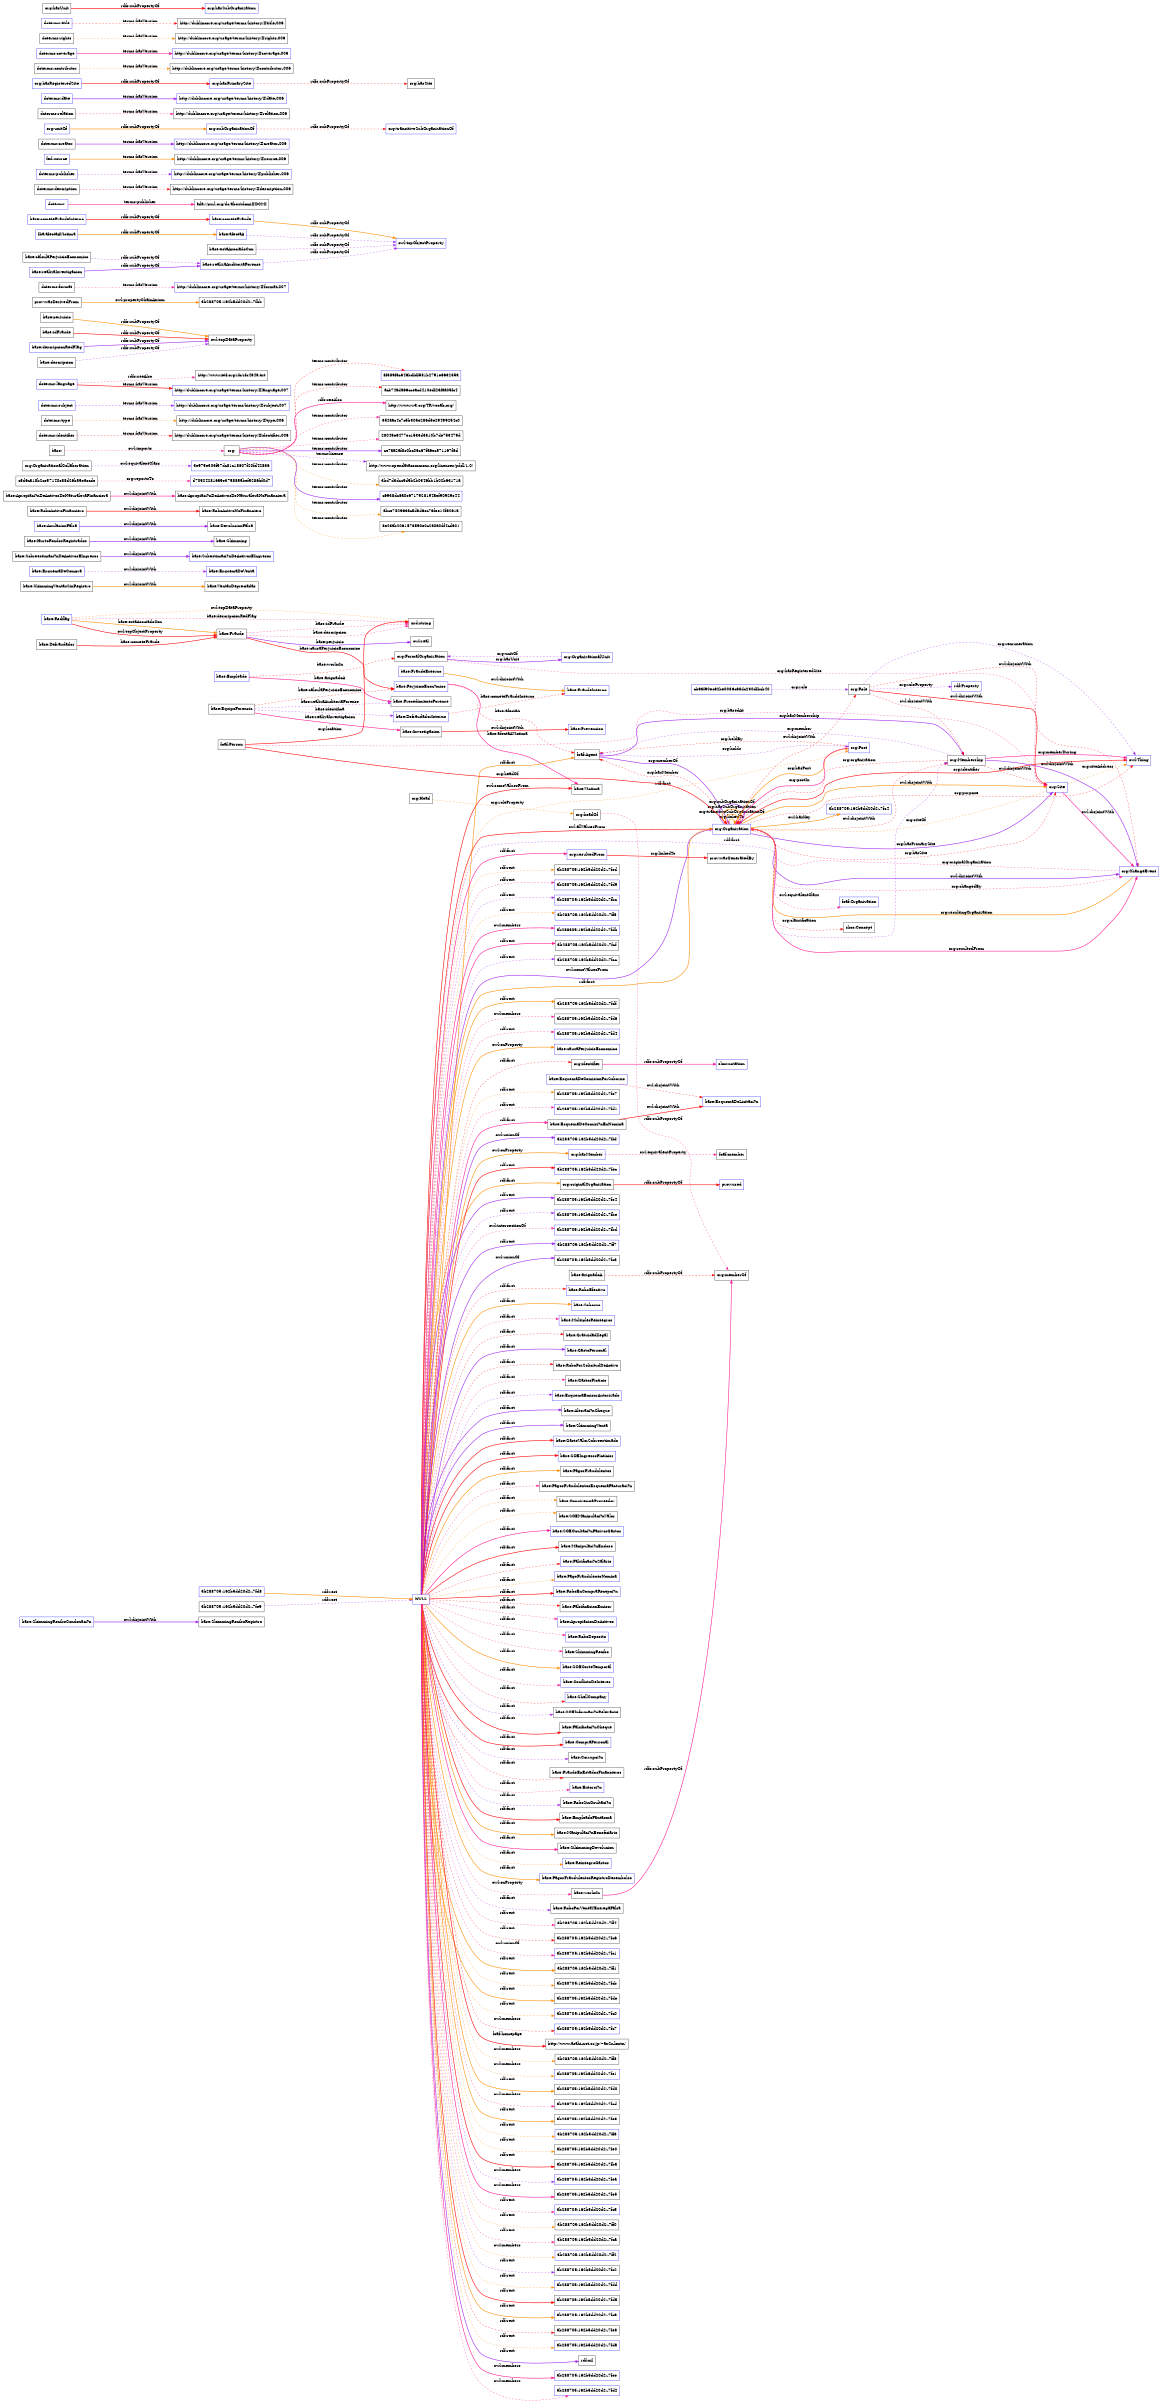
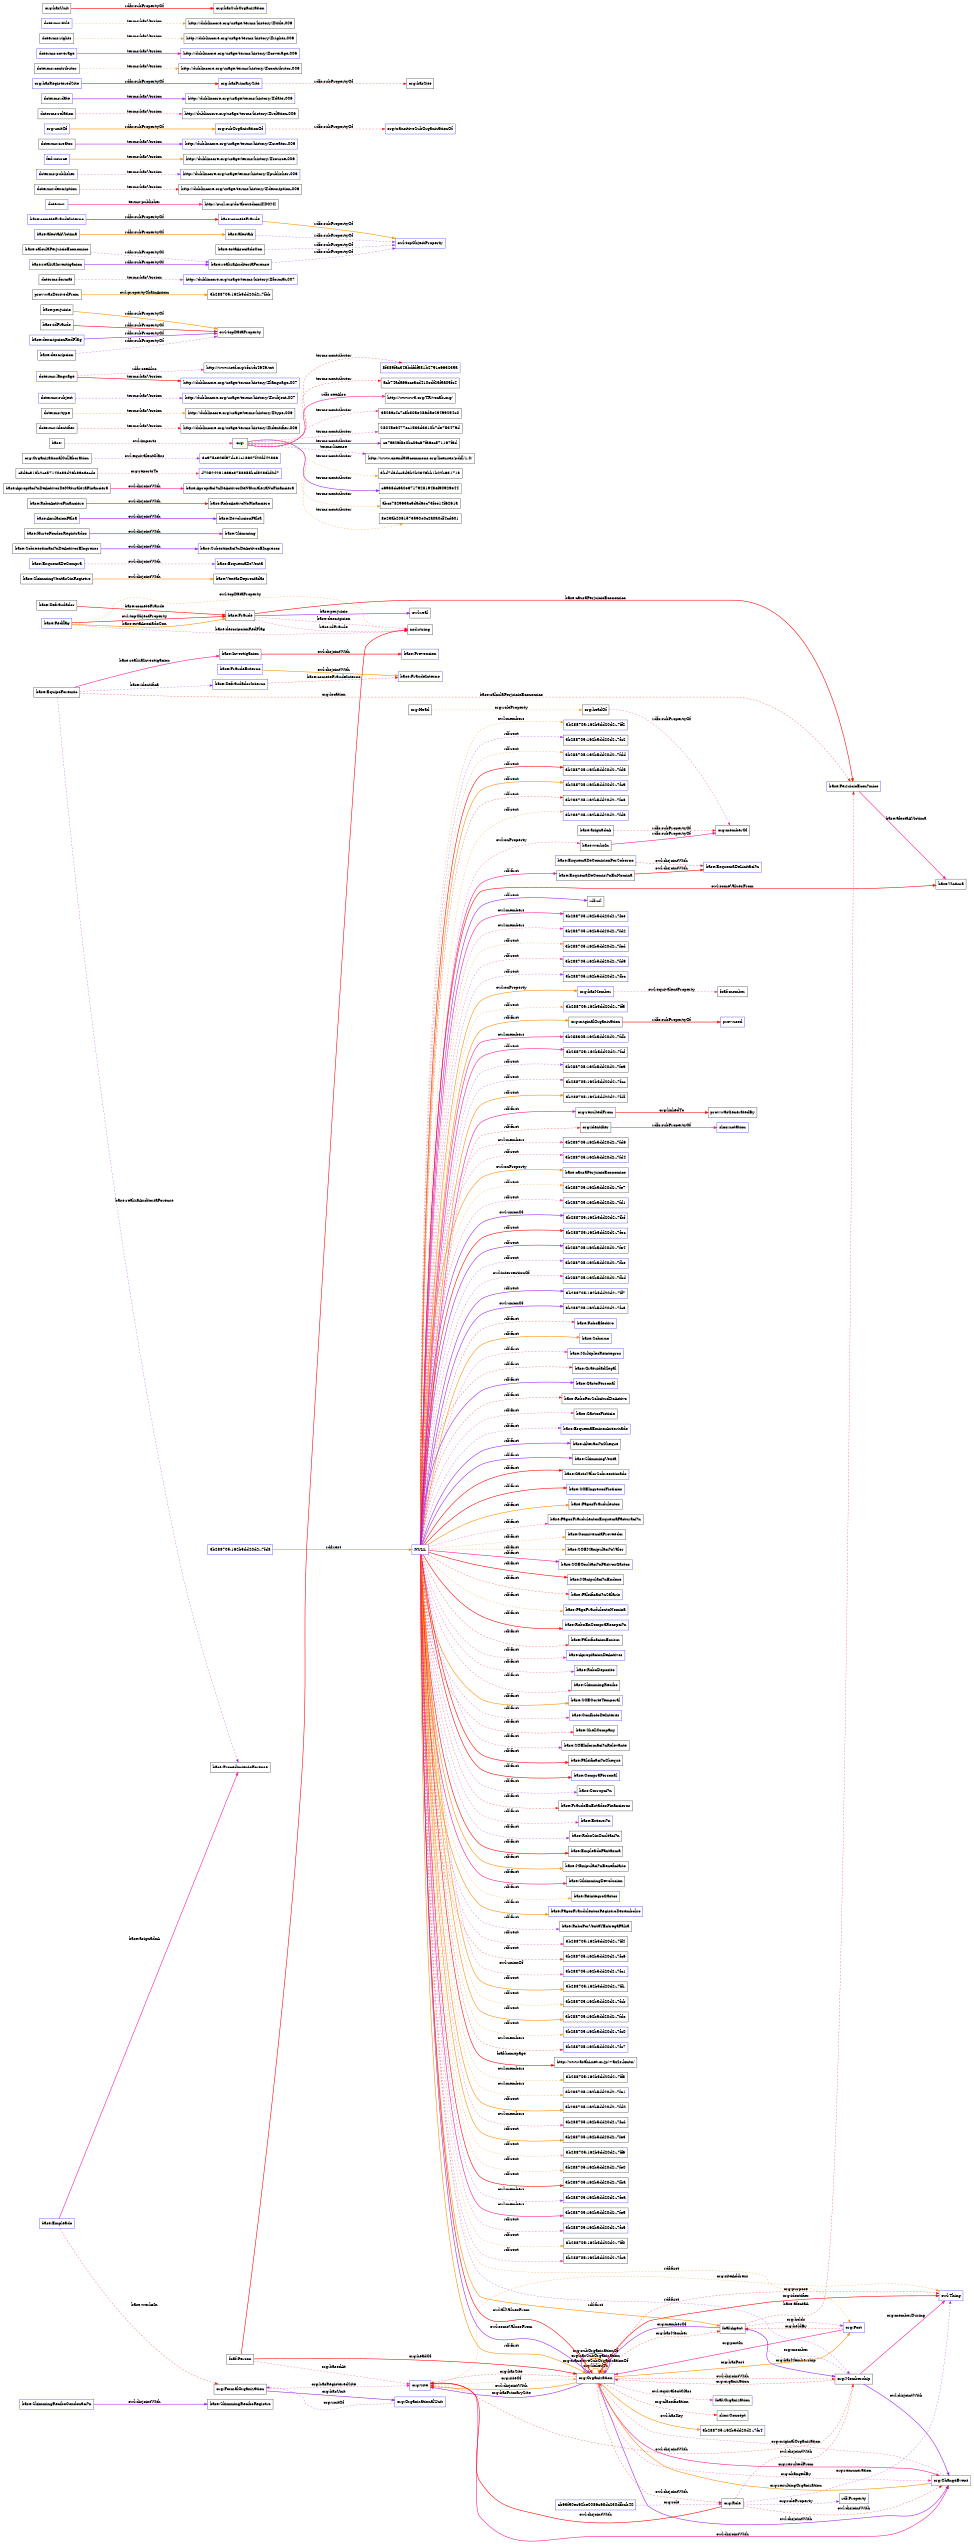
edge "dcterms:title" -> "http://dublincore.org/usage/terms/history/#title-006": color red -> darkorange
node "ada://purl.org/dc/aboutdcmi#DCMI": label "ada://purl.org/dc/aboutdcmi#DCMI" -> "http://purl.org/dc/aboutdcmi#DCMI"
node "fba:afectaAVictima": label "fba:afectaAVictima" -> "base:afectaAVictima"
edge "base:PerjuicioEcon?mico" -> "foaf:Agent": reversed
edge "3b288705:162b5dd20d2:-7fe9" -> "NULL": reversed
